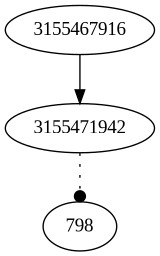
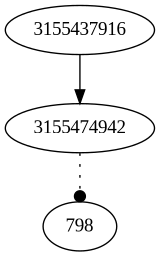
node "3155467916": label "3155467916" -> "3155437916"
node "3155471942": label "3155471942" -> "3155474942"
